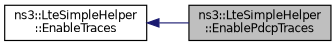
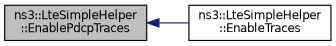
edge "ns3::LteSimpleHelper ::EnablePdcpTraces" -> "ns3::LteSimpleHelper ::EnableTraces": reversed
